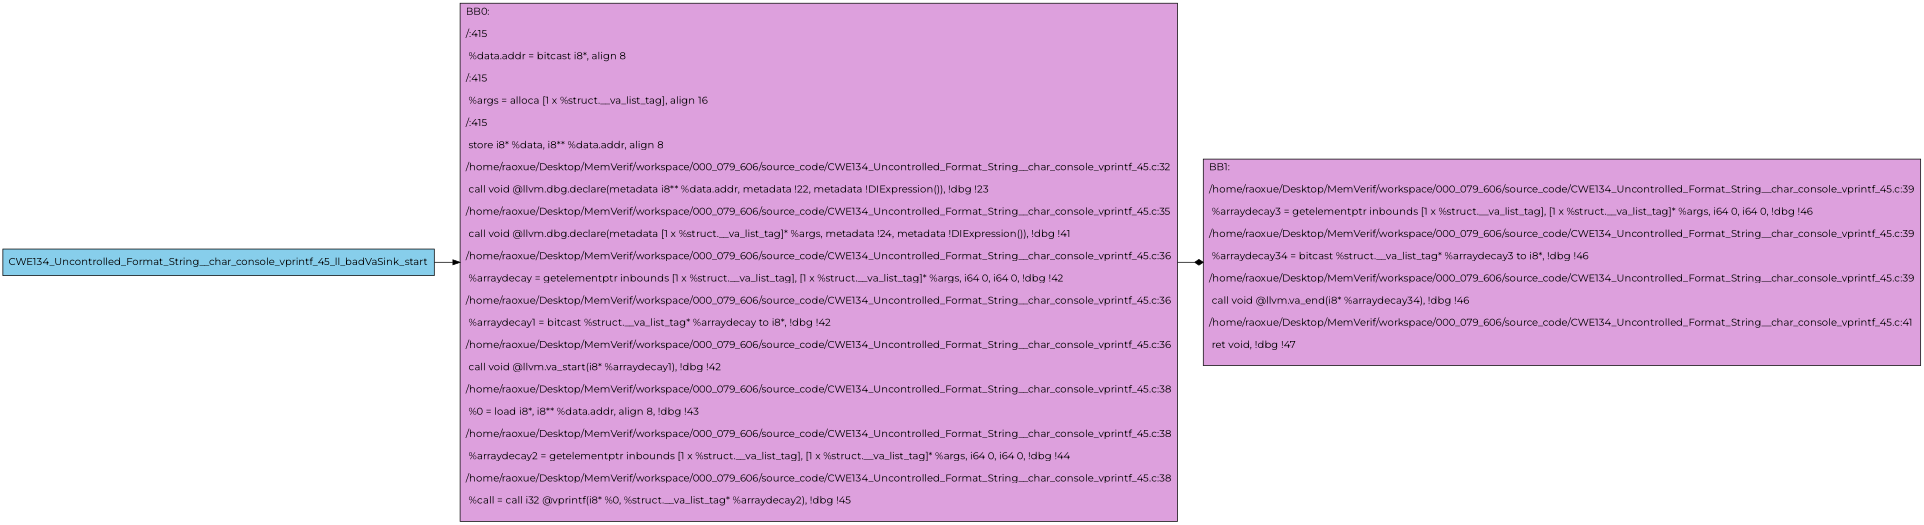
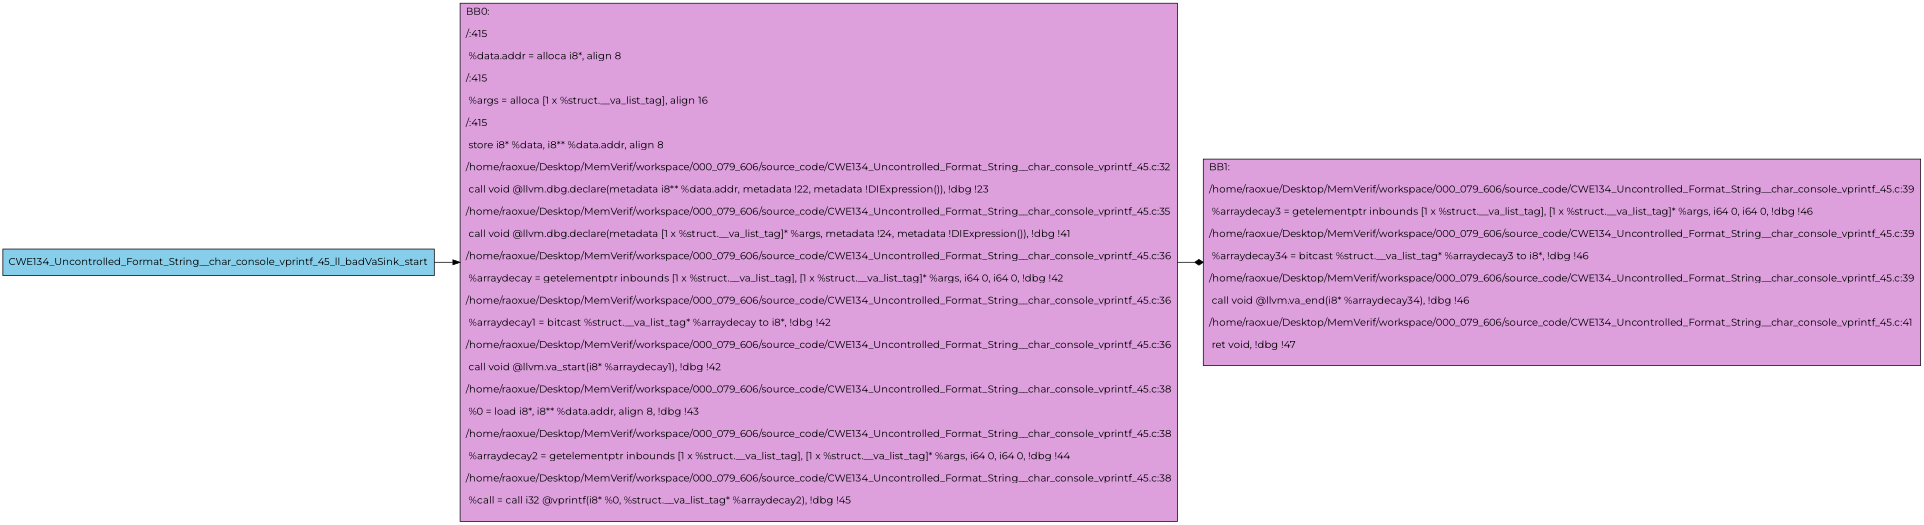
node "BB0:": text "%data.addr = bitcast i8*, align 8" -> "%data.addr = alloca i8*, align 8"
